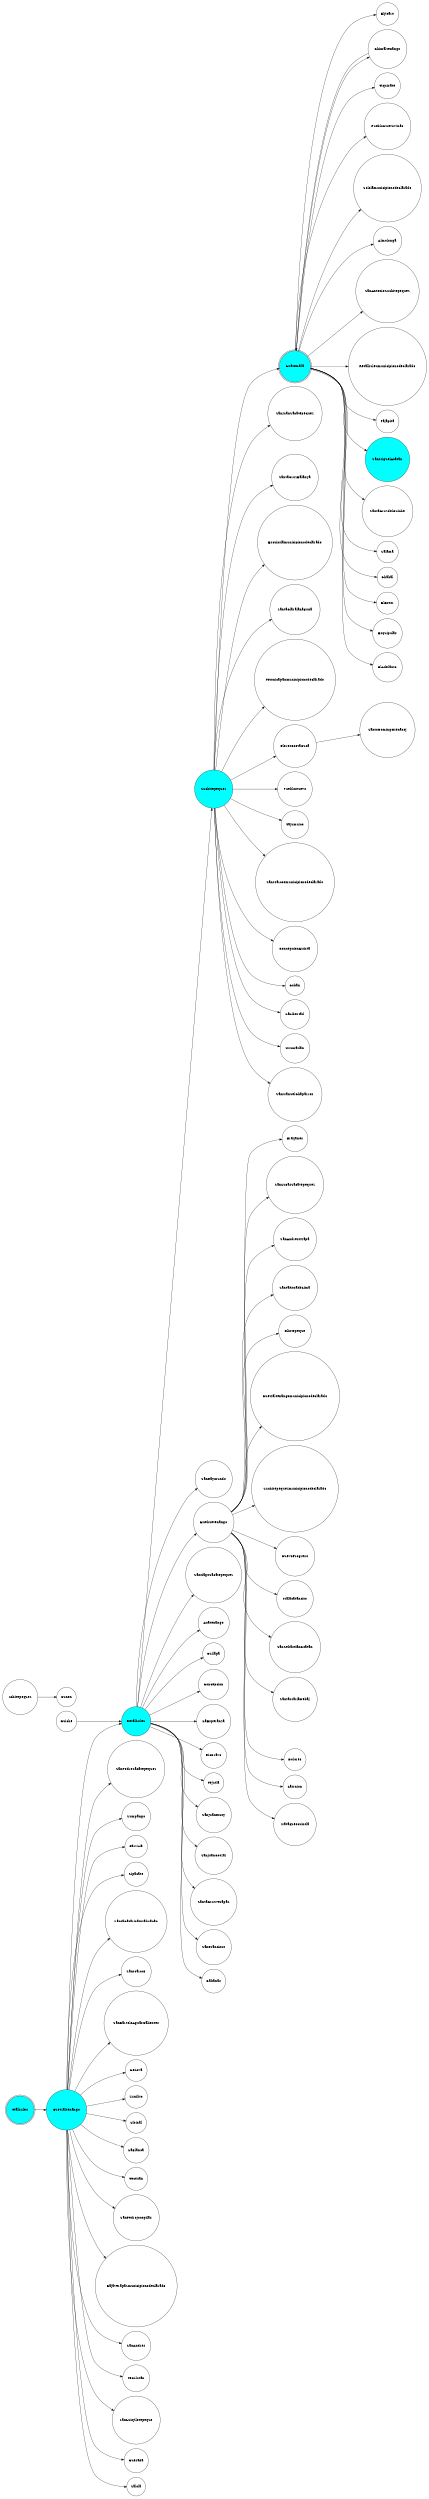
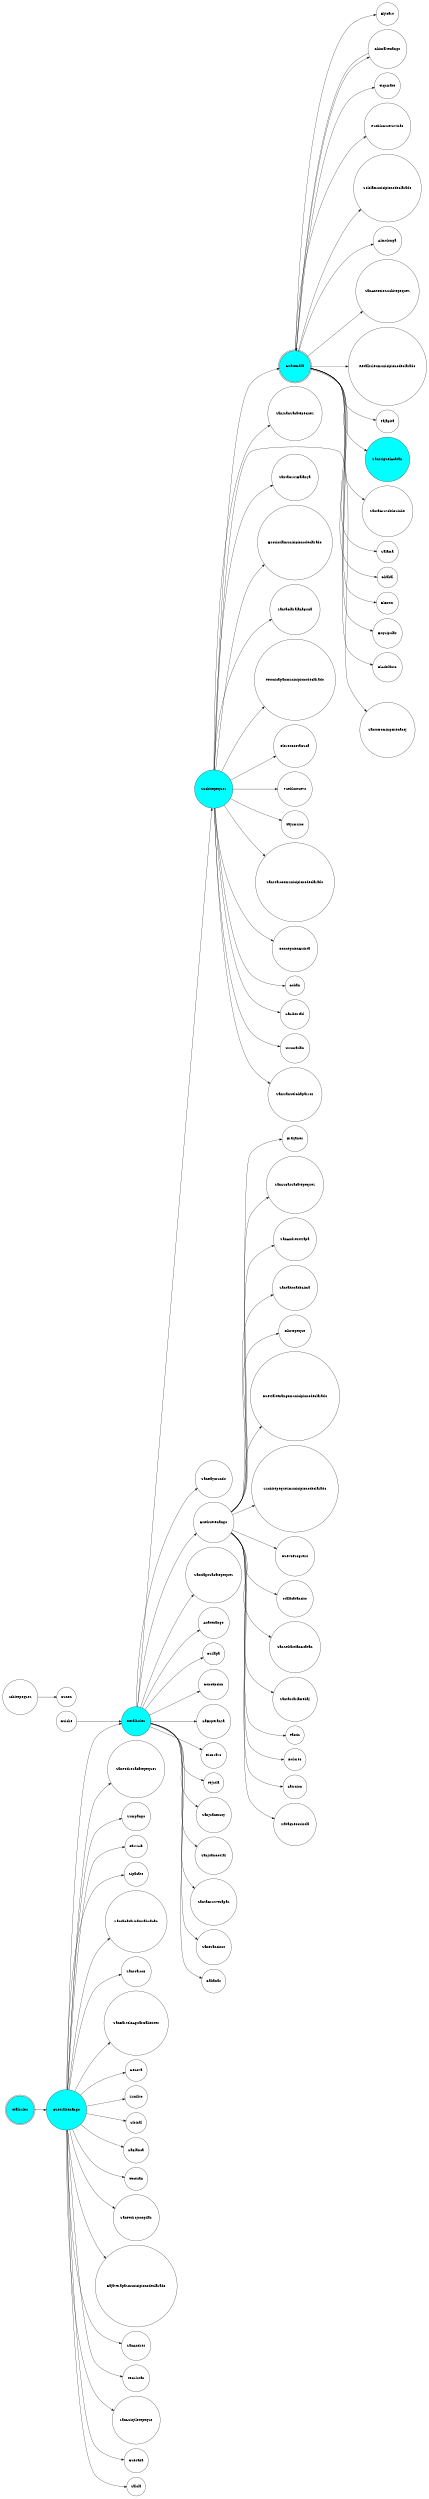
edge "FloresCostaCuca" -> "SantoDomingoXenacoj": now "Suchitepequez" -> "SantoDomingoXenacoj"
node "Tactic": added
